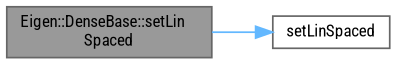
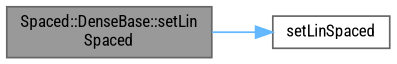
node "Eigen::DenseBase::setLin Spaced": label "Eigen::DenseBase::setLin Spaced" -> "Spaced::DenseBase::setLin Spaced"
